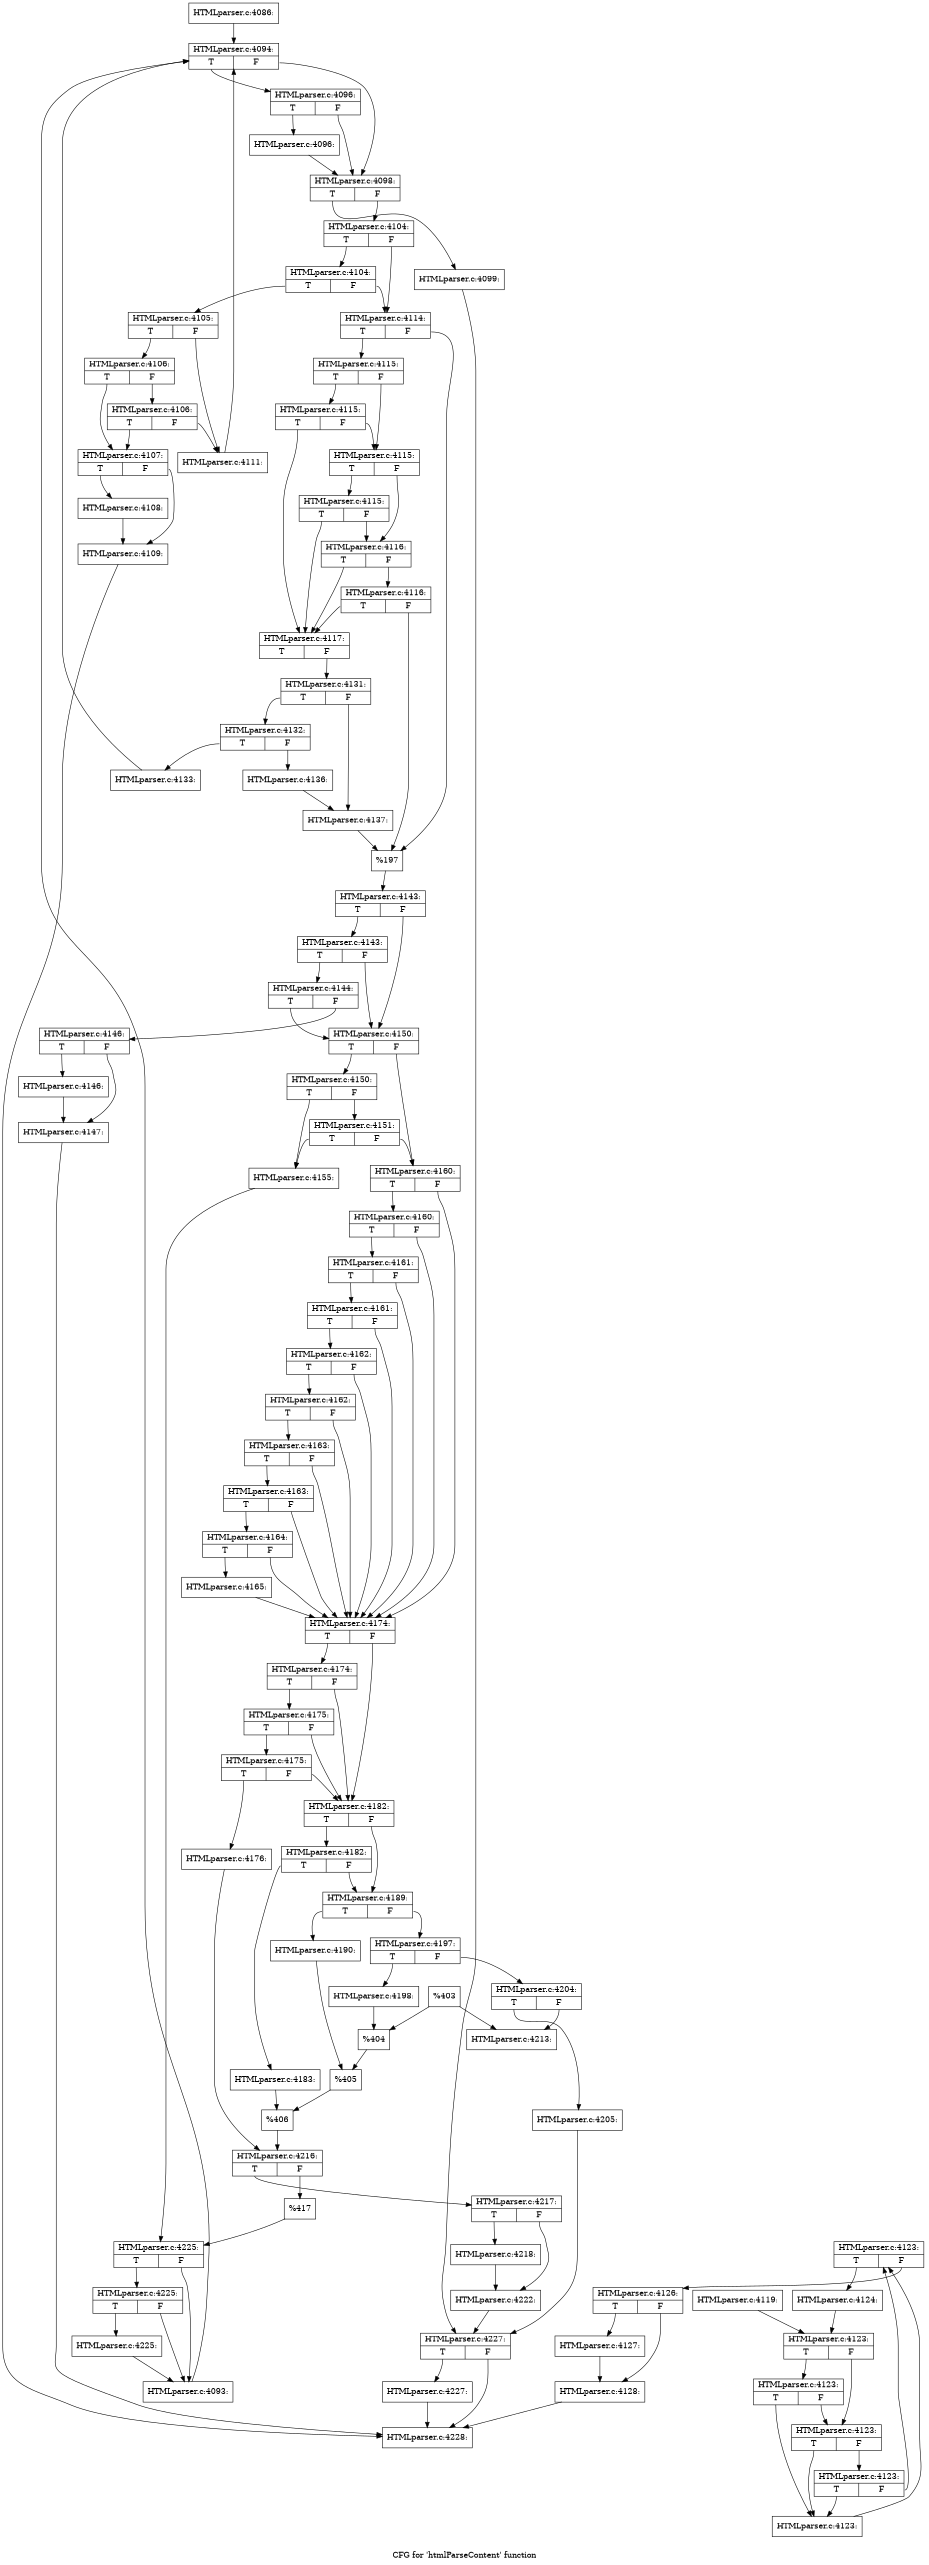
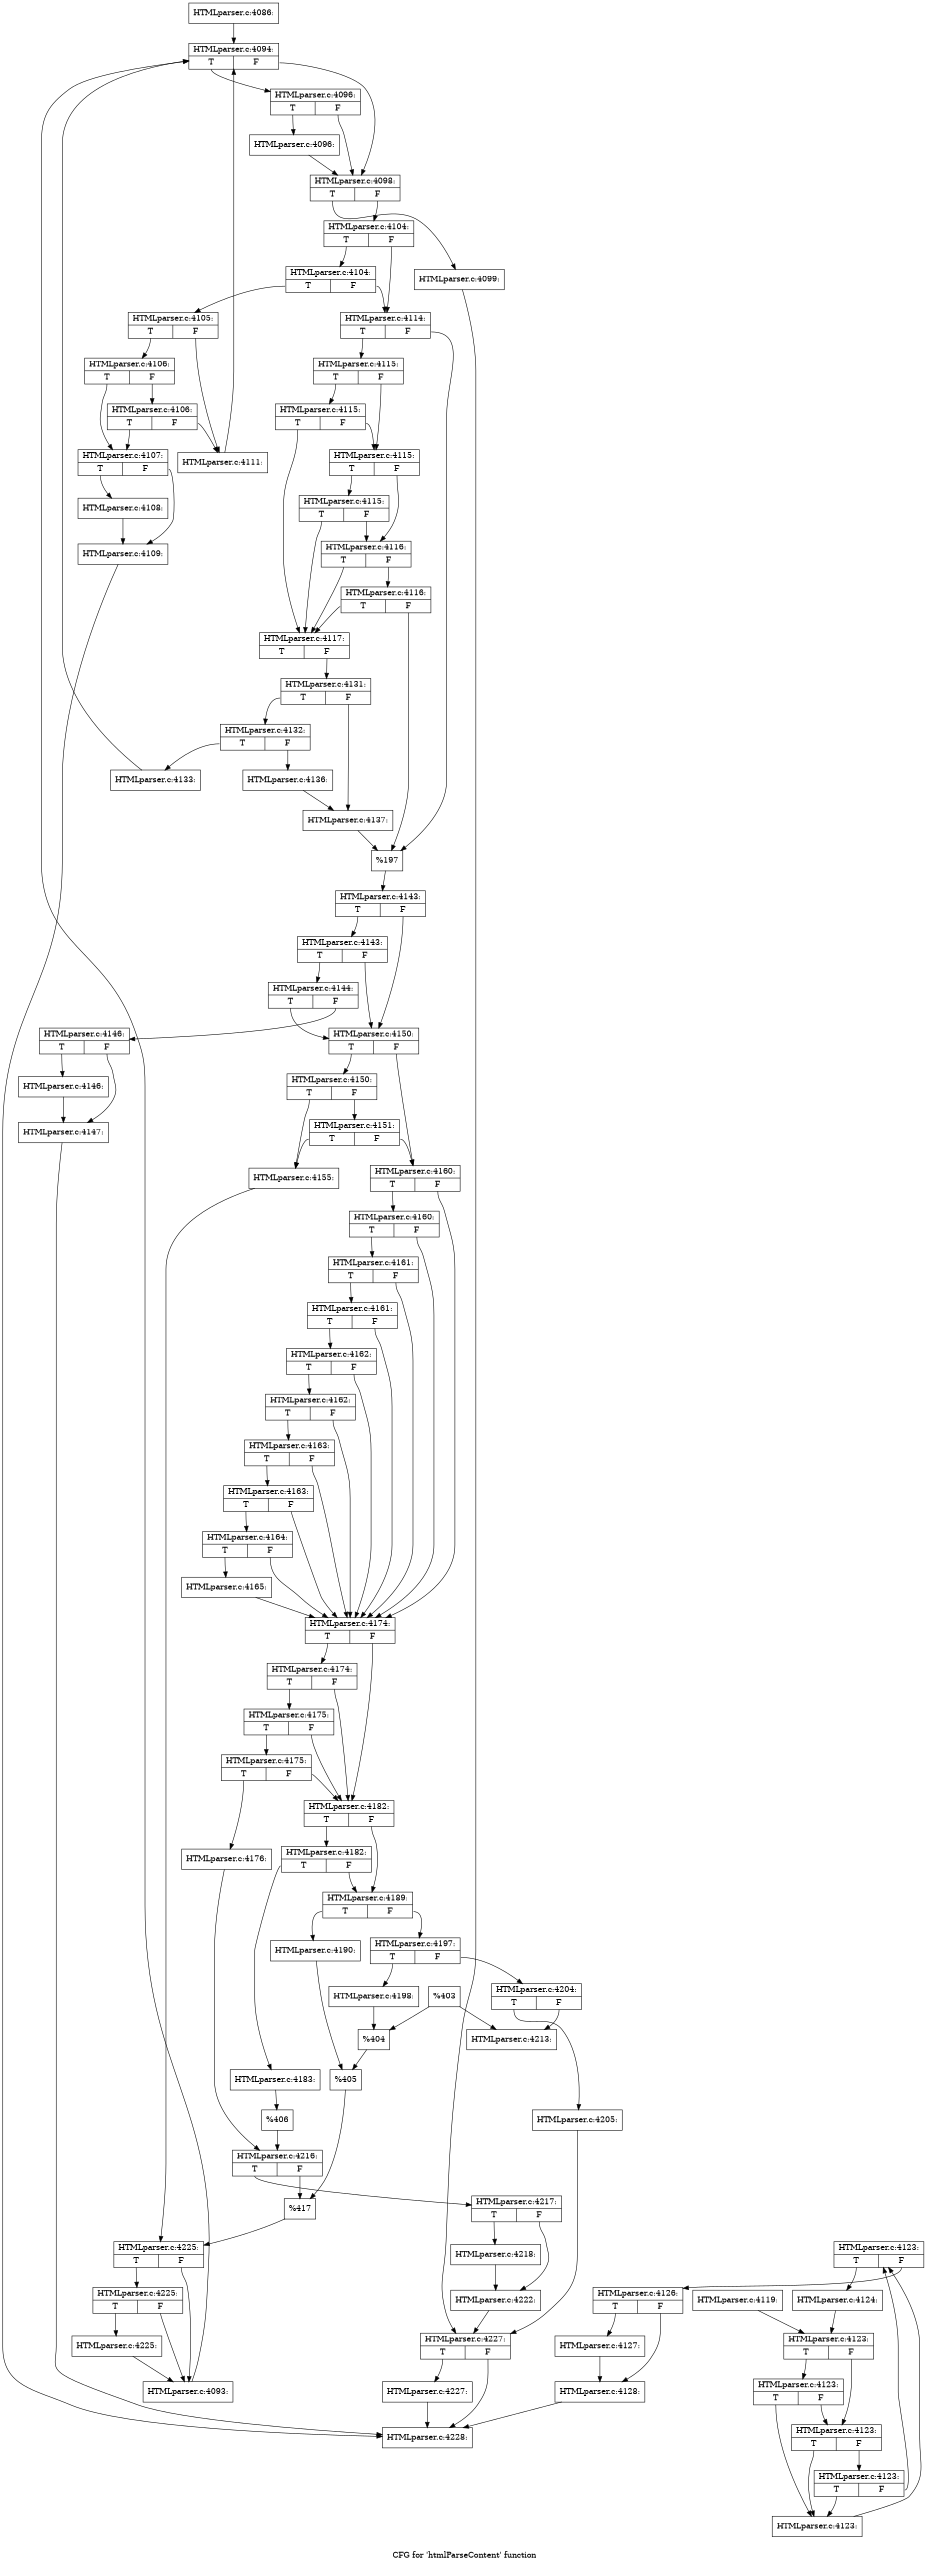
edge "%405" -> "%406": now "%405" -> "%417"
